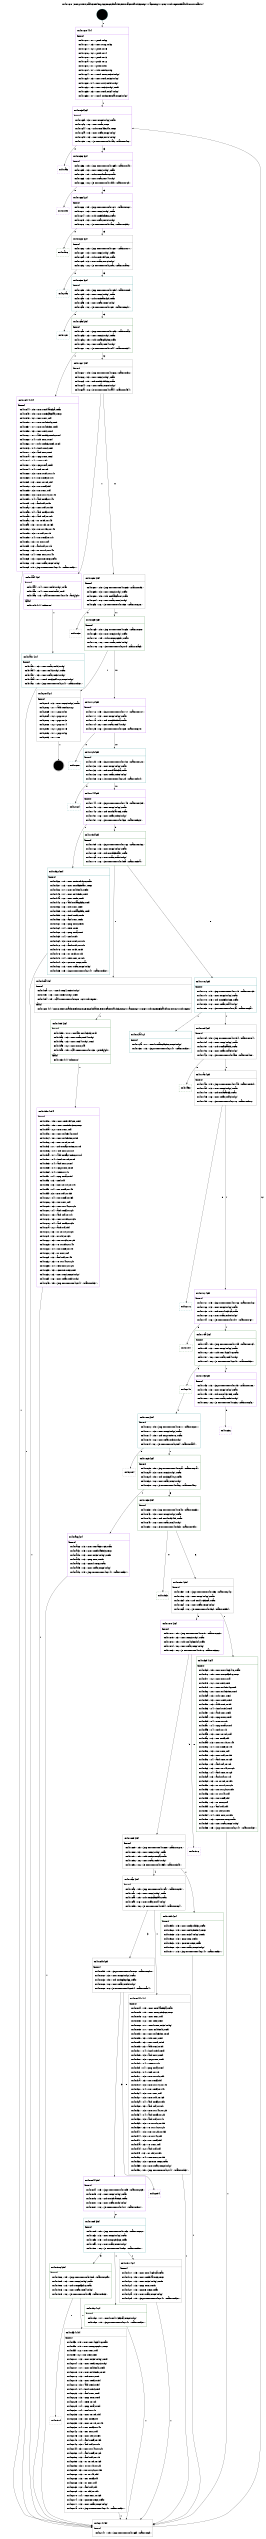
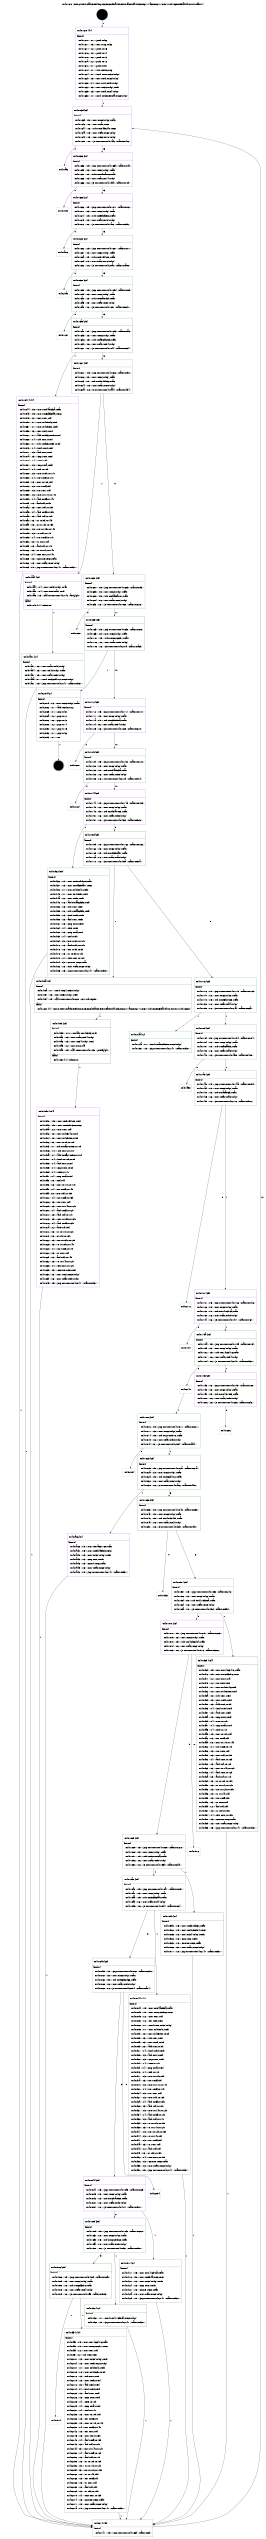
edge "0x4018ed [25]" -> "0x401b17 [27]": now "0x4018d4 [25]" -> "0x401b17 [27]"
